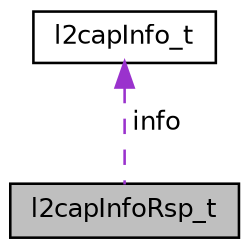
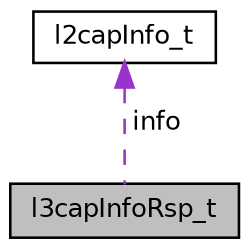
node "l2capInfoRsp_t": label "l2capInfoRsp_t" -> "l3capInfoRsp_t"
